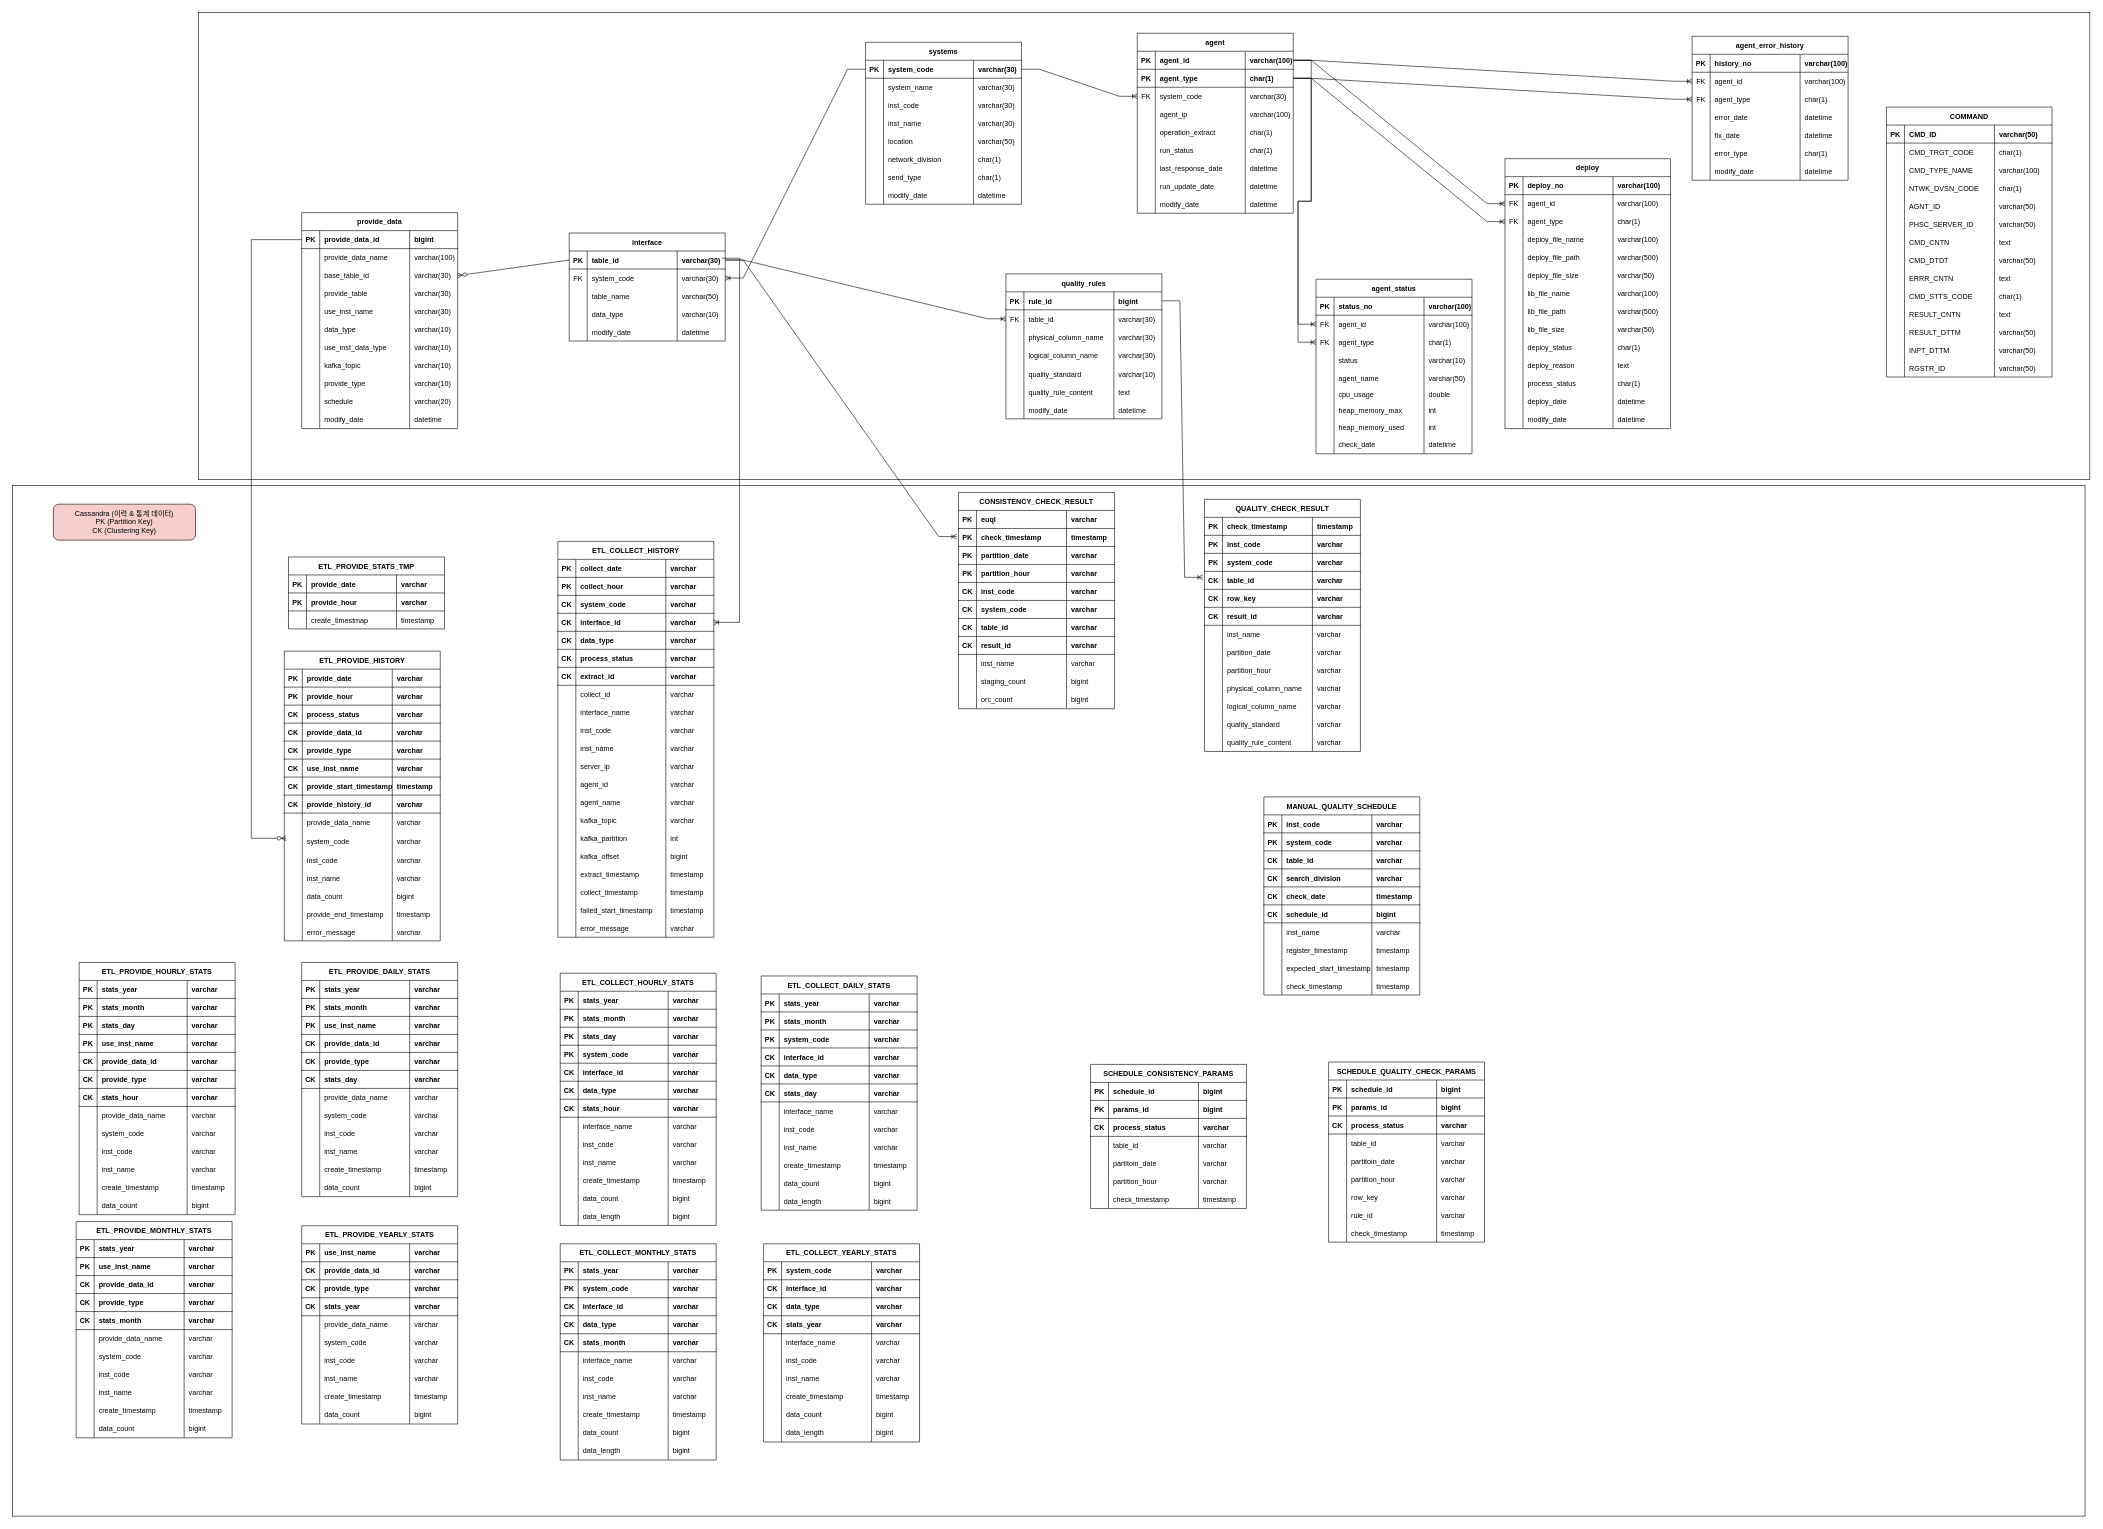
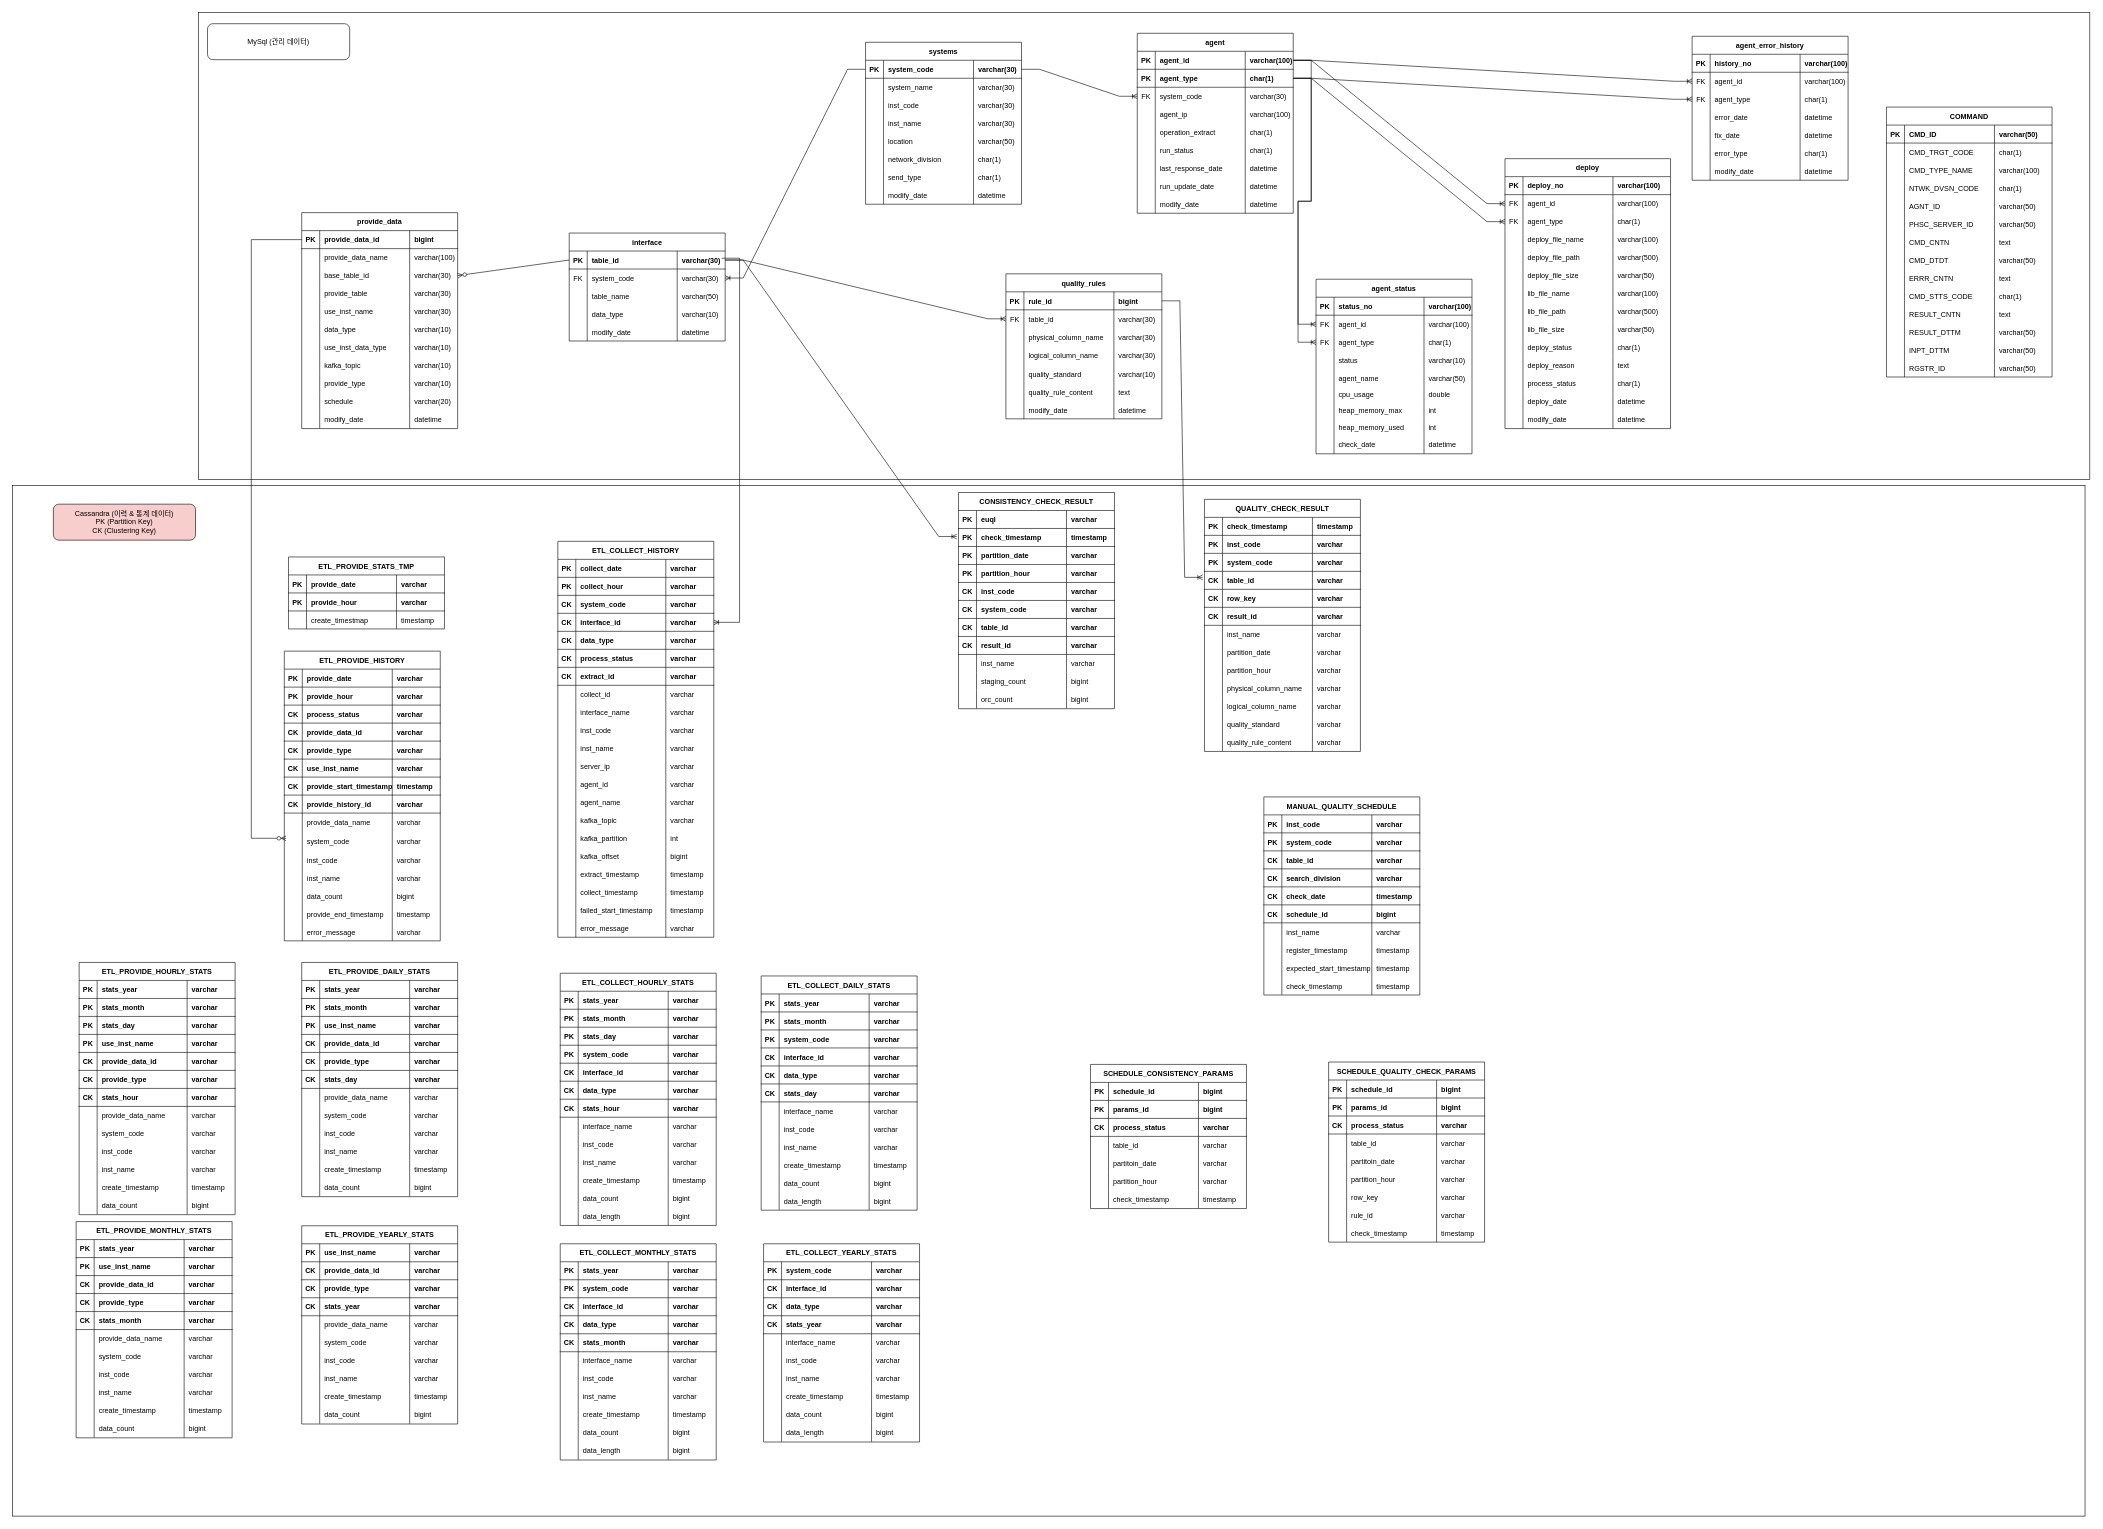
node "MySql (관리 데이터)": added
